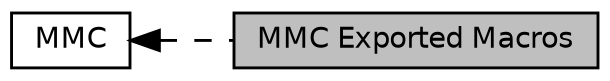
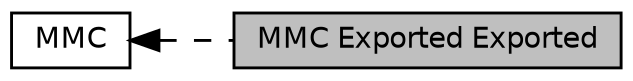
node "MMC Exported Macros": label "MMC Exported Macros" -> "MMC Exported Exported"
